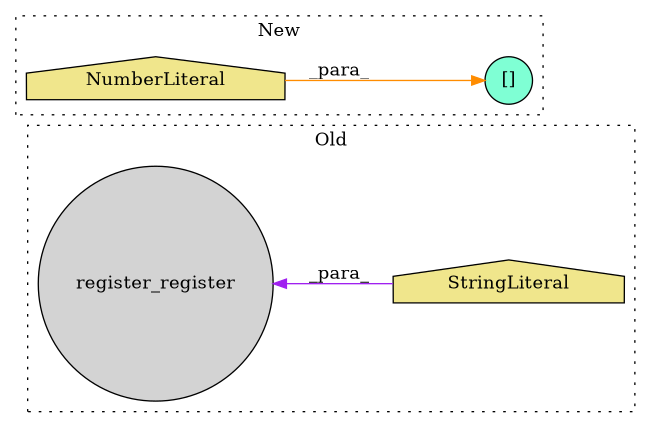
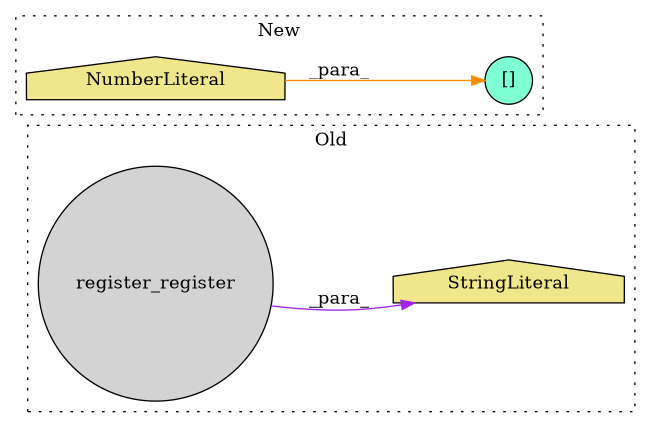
edge "StringLiteral" -> "register_register": reversed
